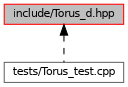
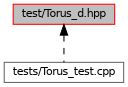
node "include/Torus_d.hpp": label "include/Torus_d.hpp" -> "test/Torus_d.hpp"
